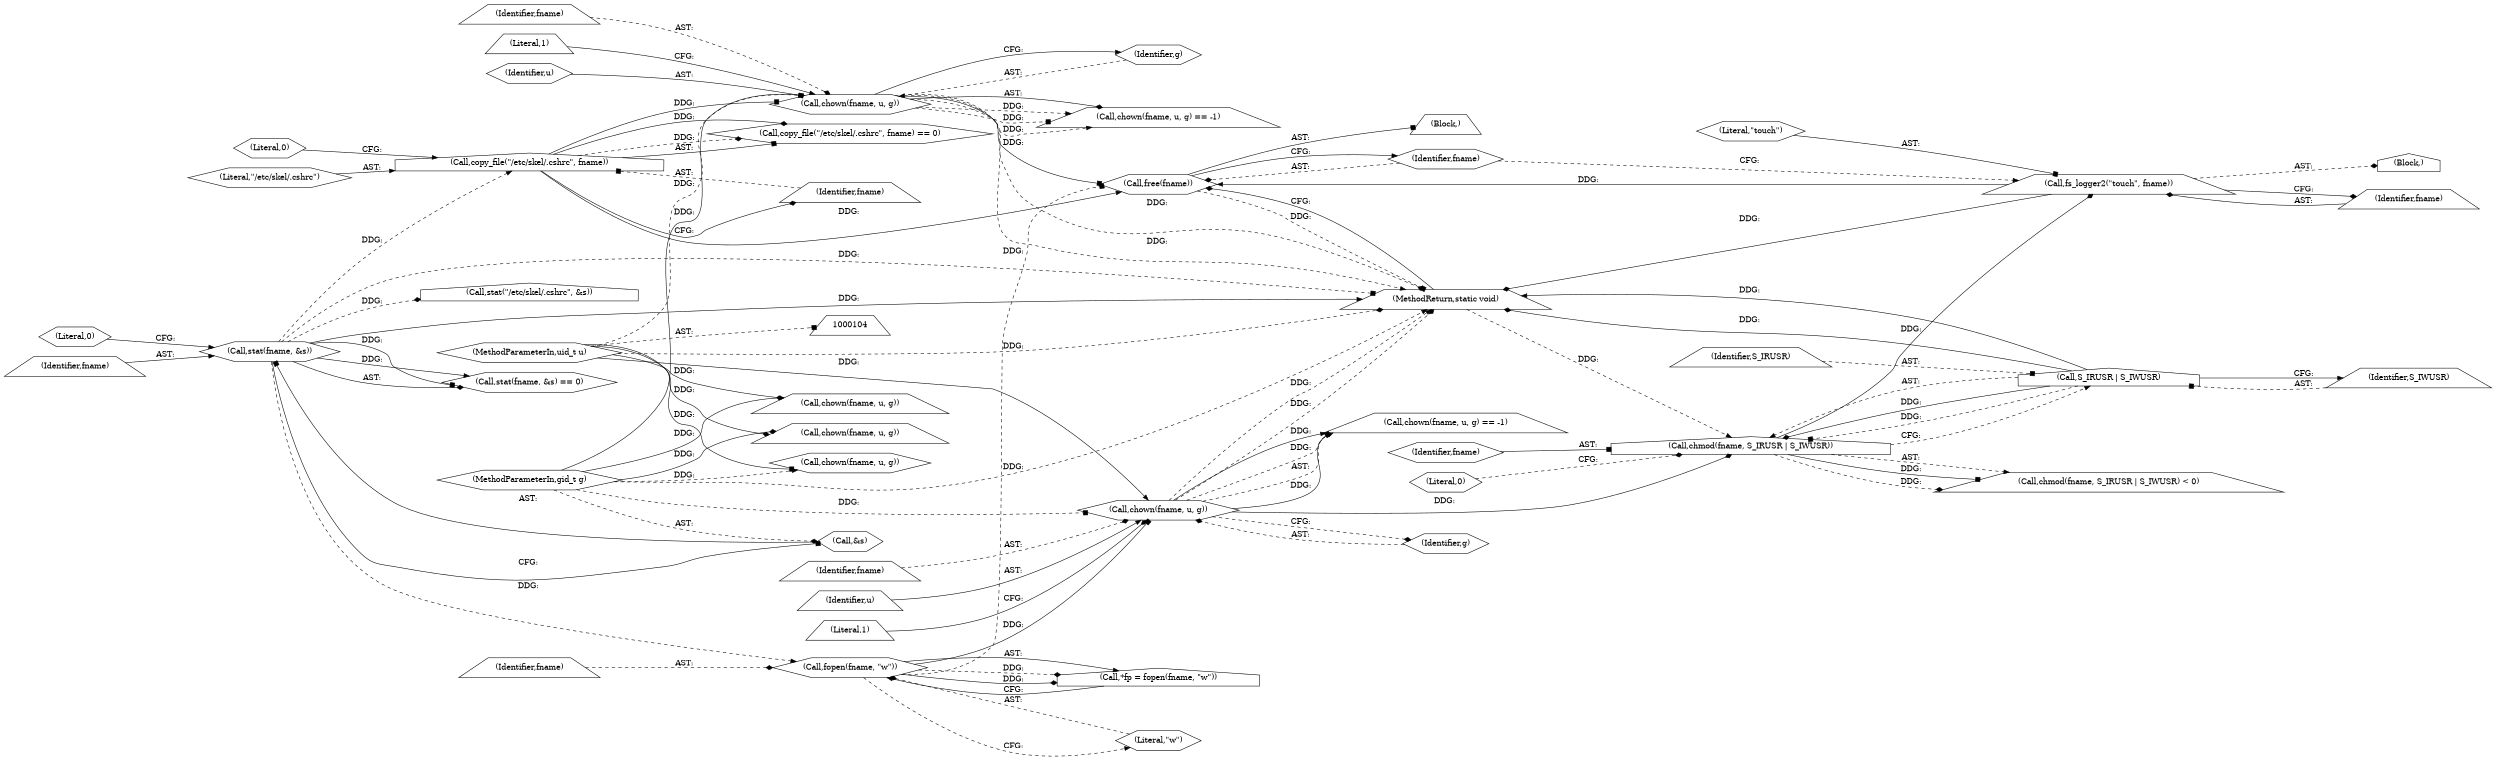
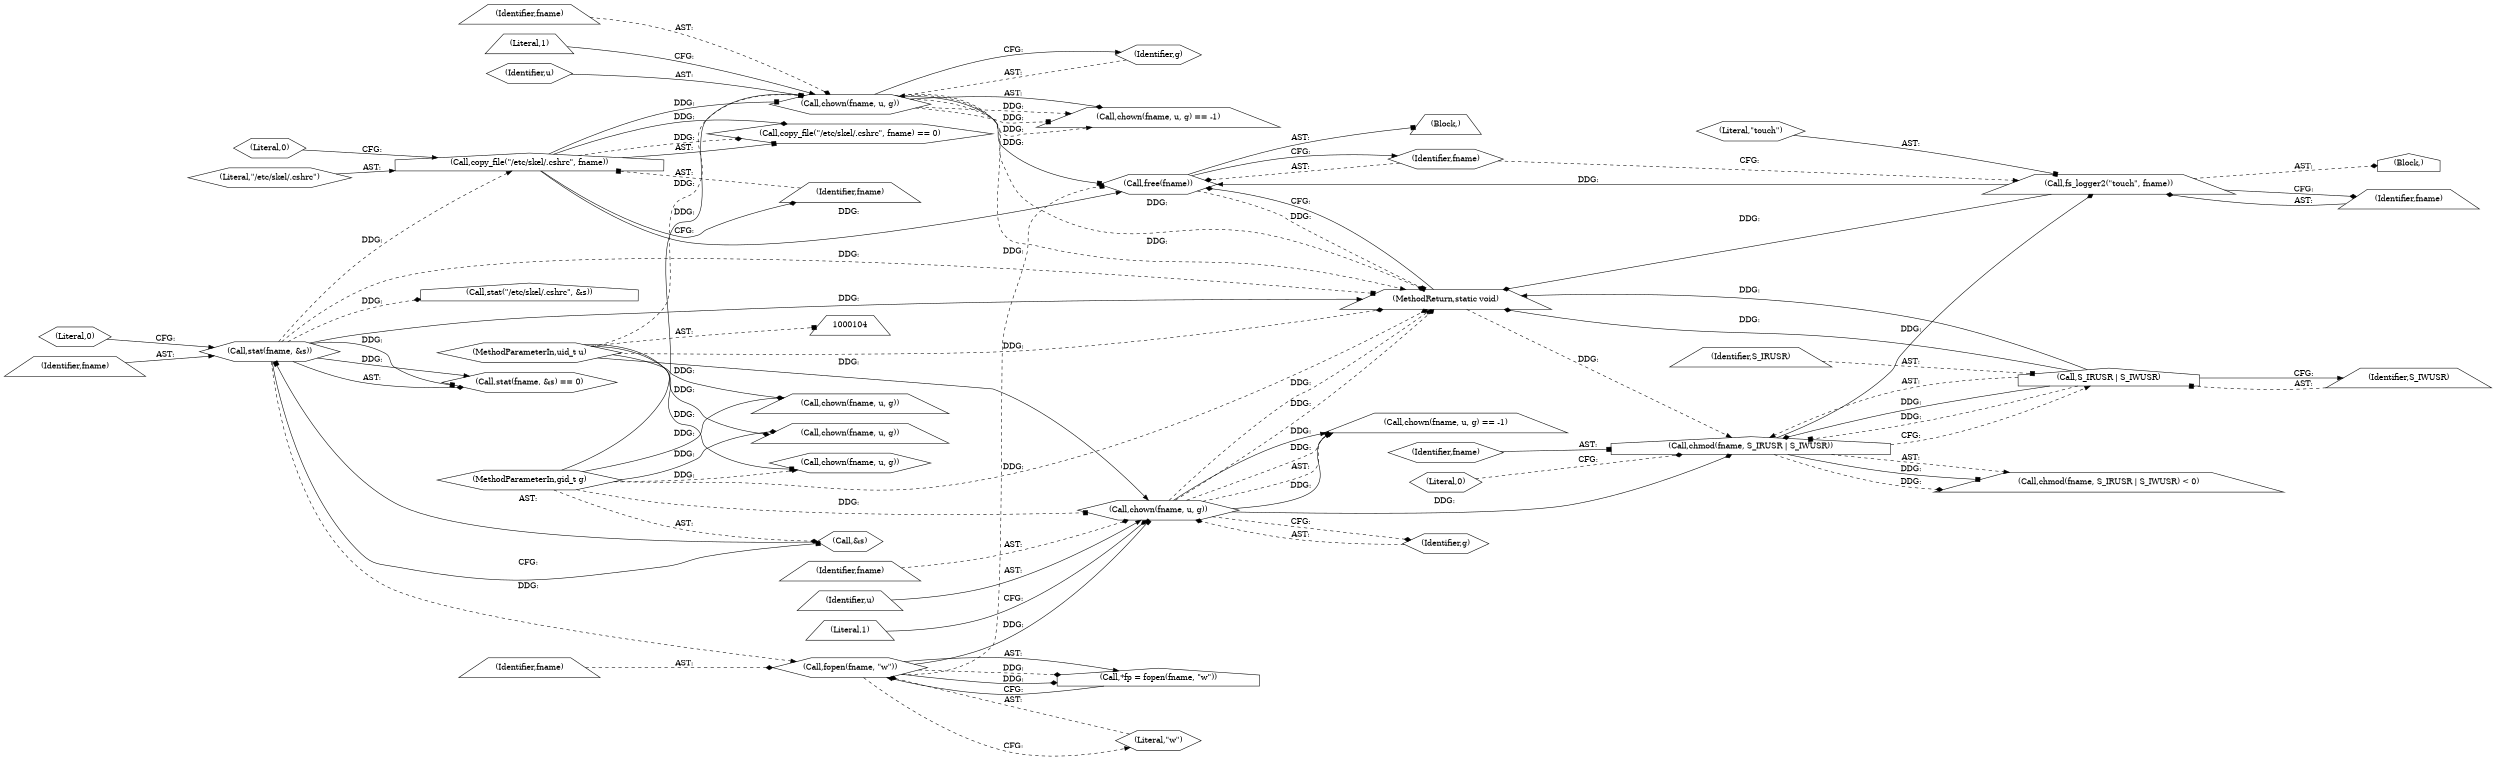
edge "(MethodParameterIn,gid_t g)" -> "(MethodReturn,static void)": arrowhead normal -> diamond
